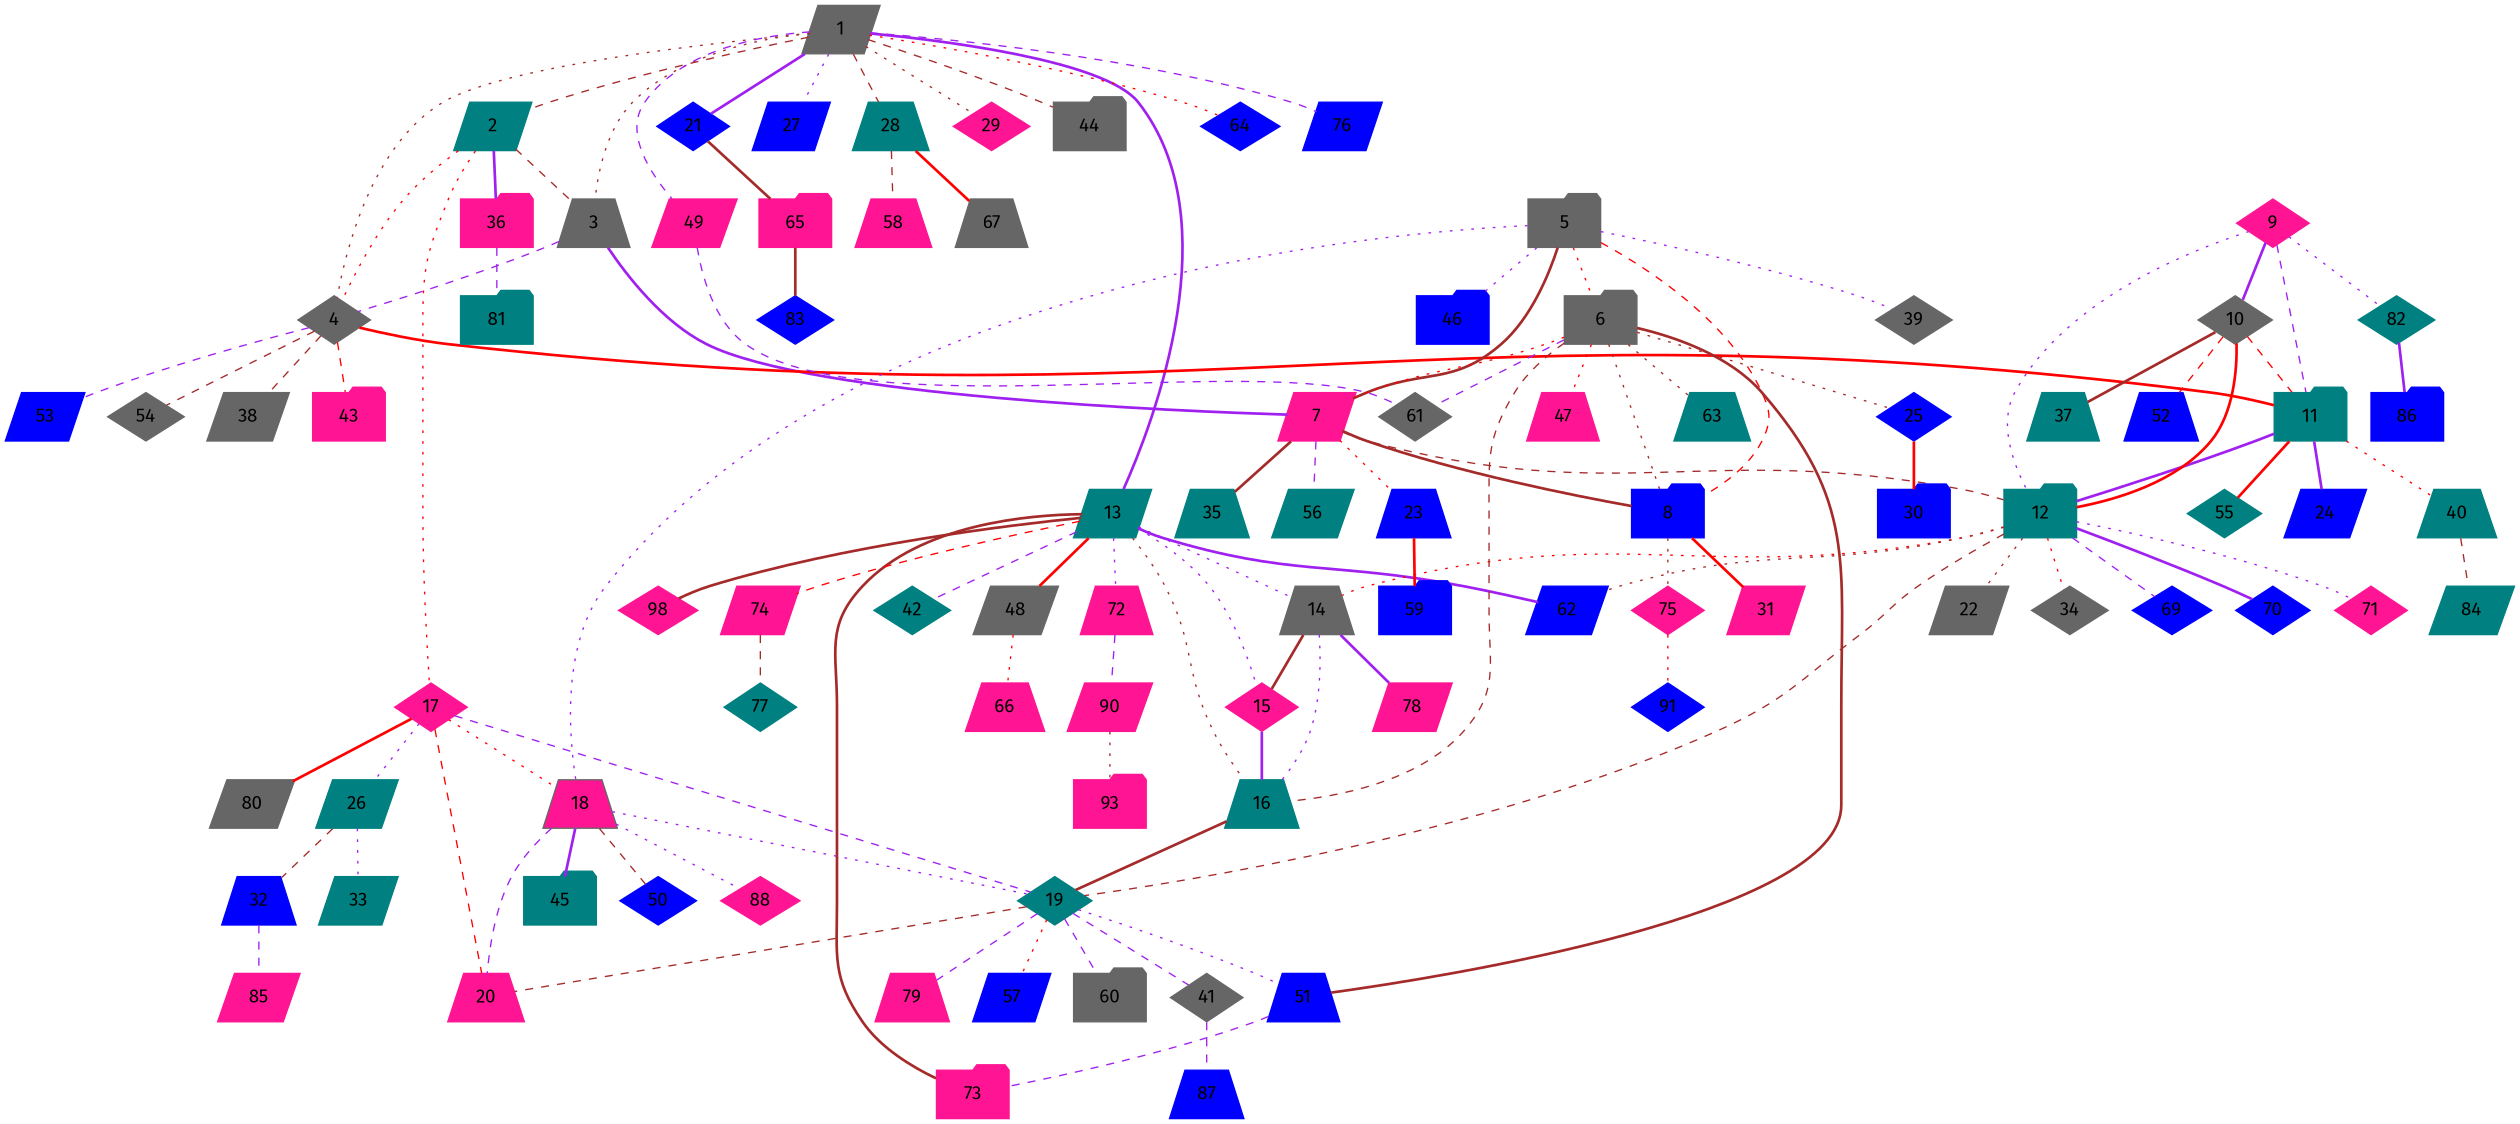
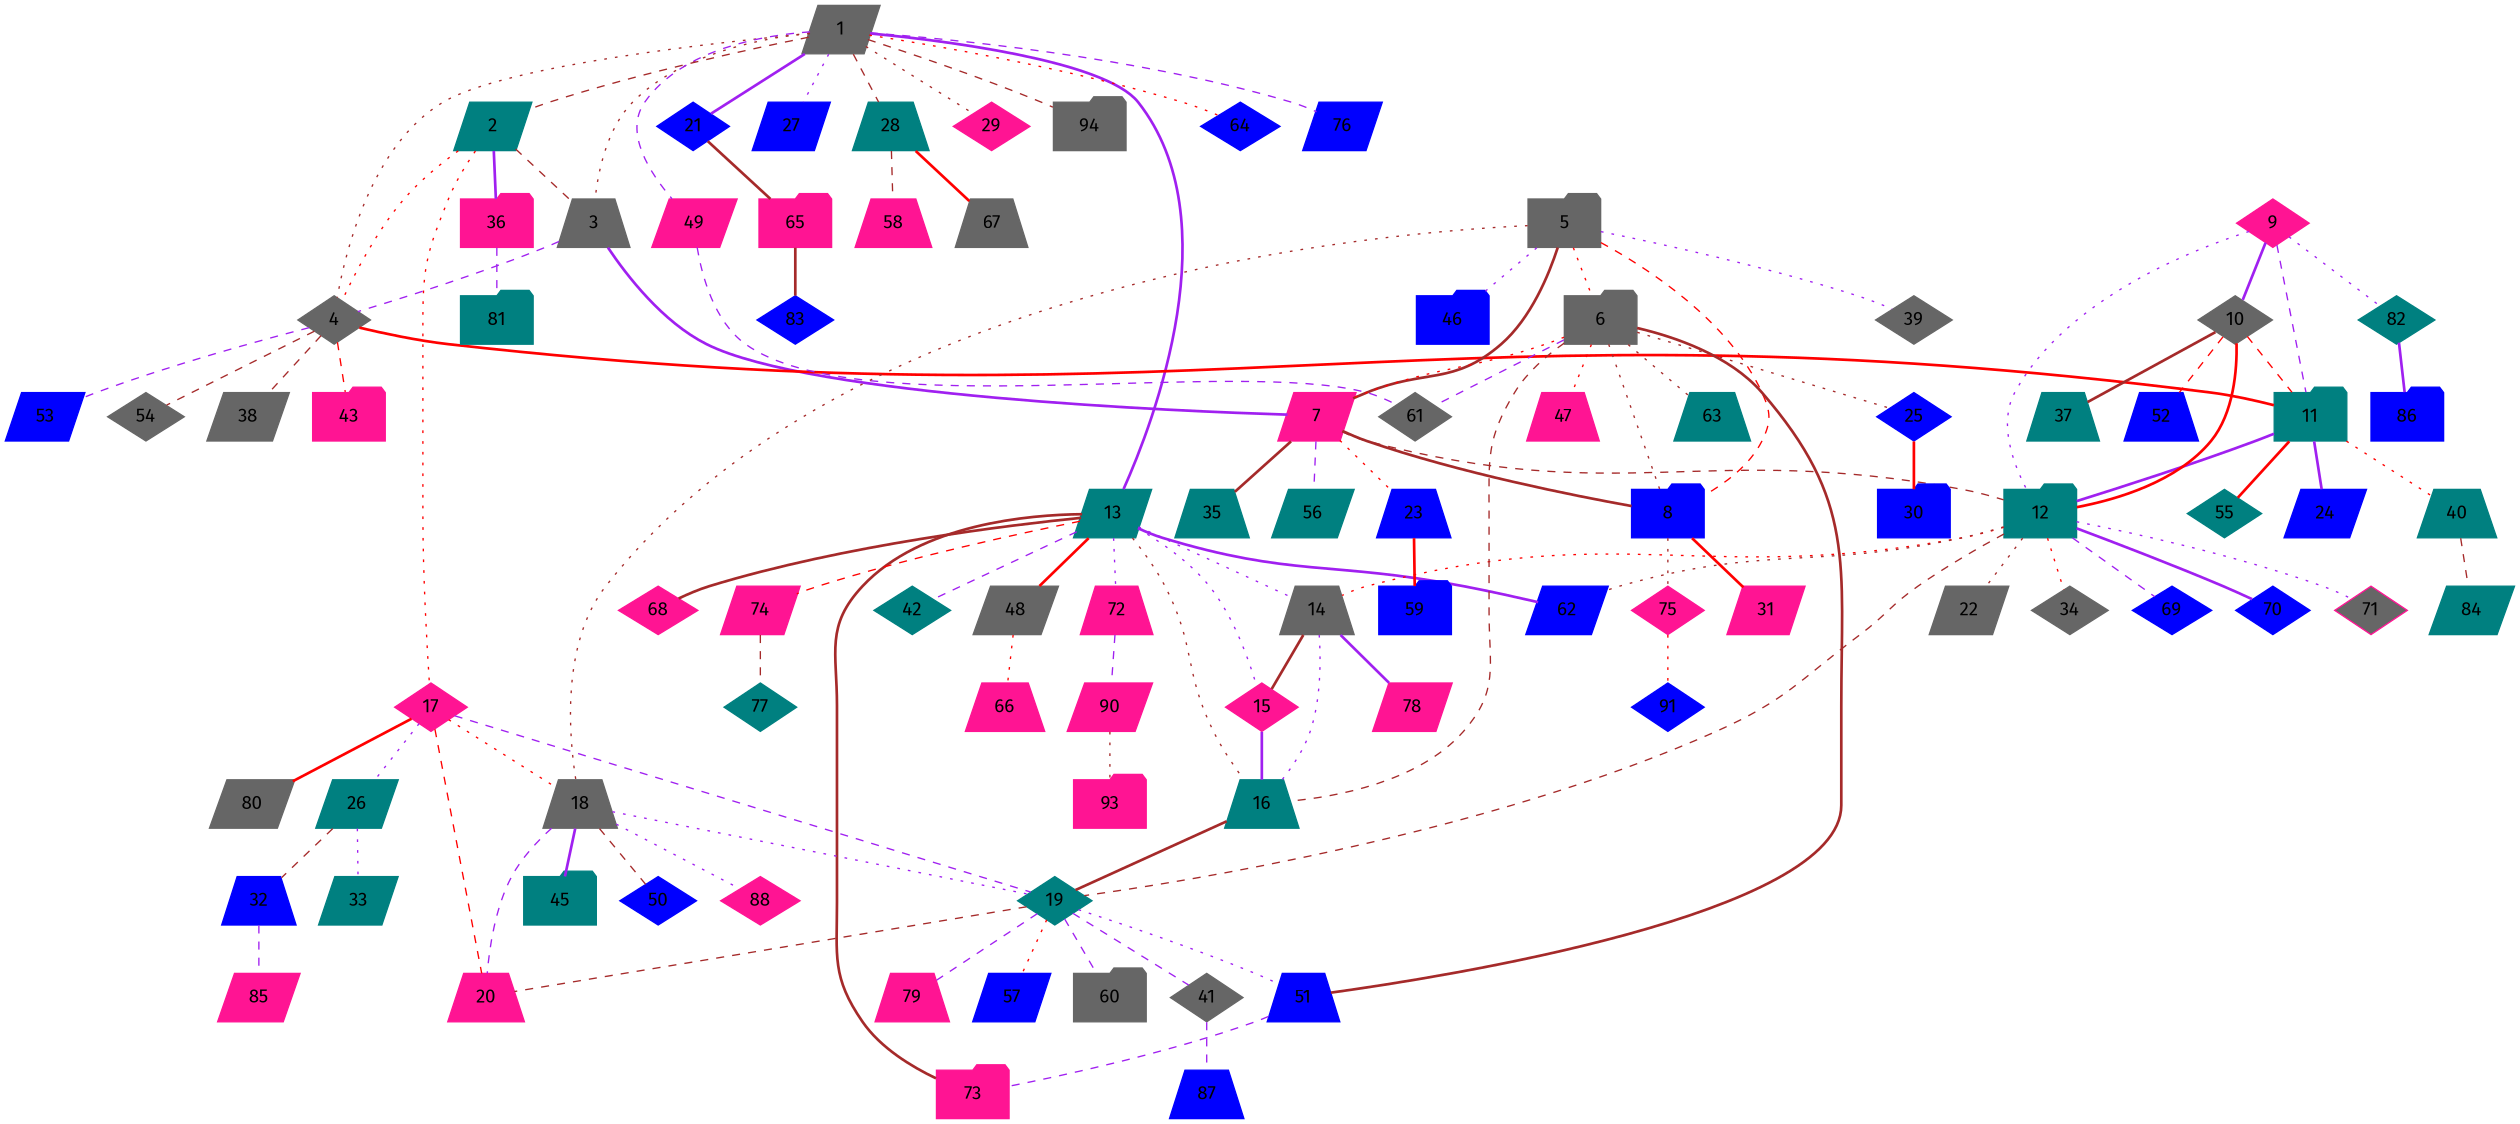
node "44": label "44" -> "94"
edge "5" -- "18": color purple -> brown
node "98": label "98" -> "68"
node "71": fillcolor deeppink -> gray40
node "18": fillcolor deeppink -> gray40
